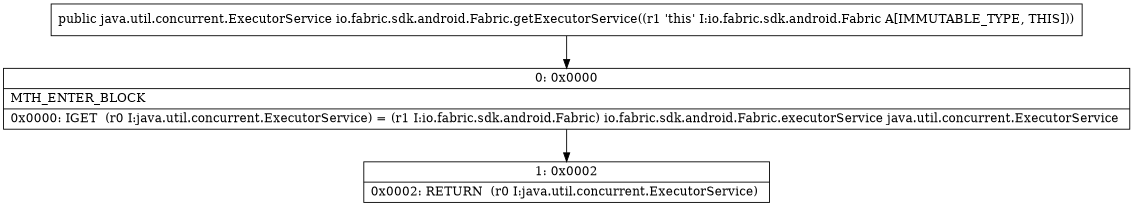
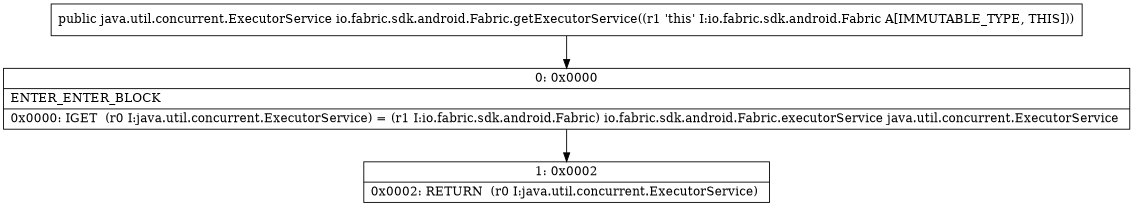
node "0: 0x0000": text "MTH_ENTER_BLOCK" -> "ENTER_ENTER_BLOCK"
